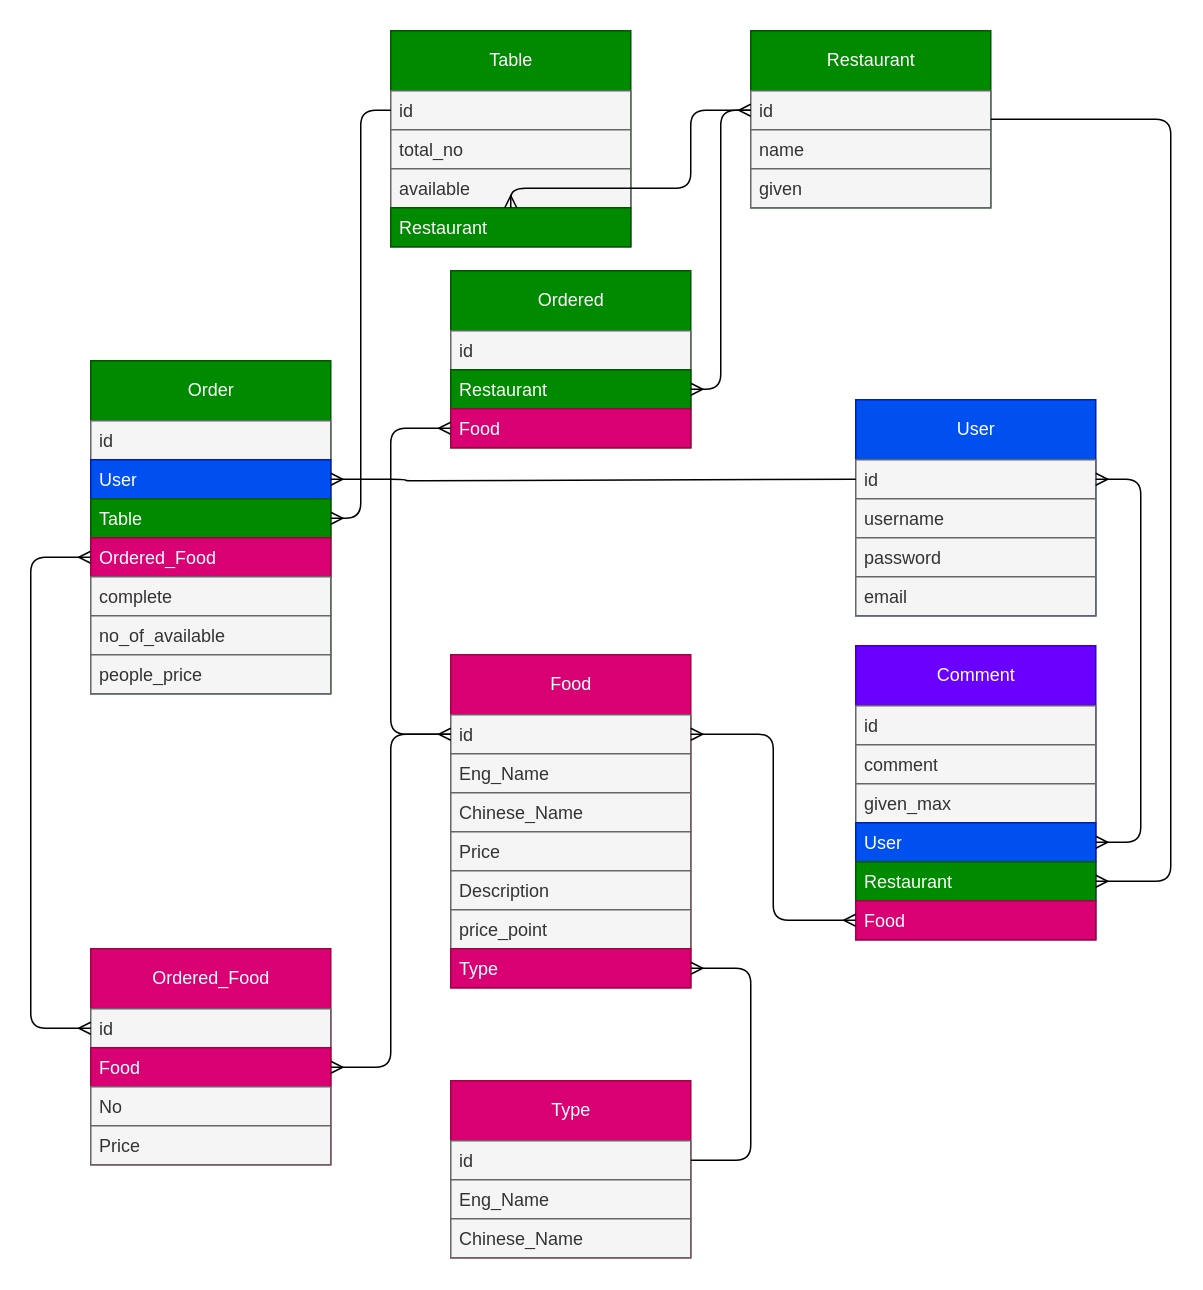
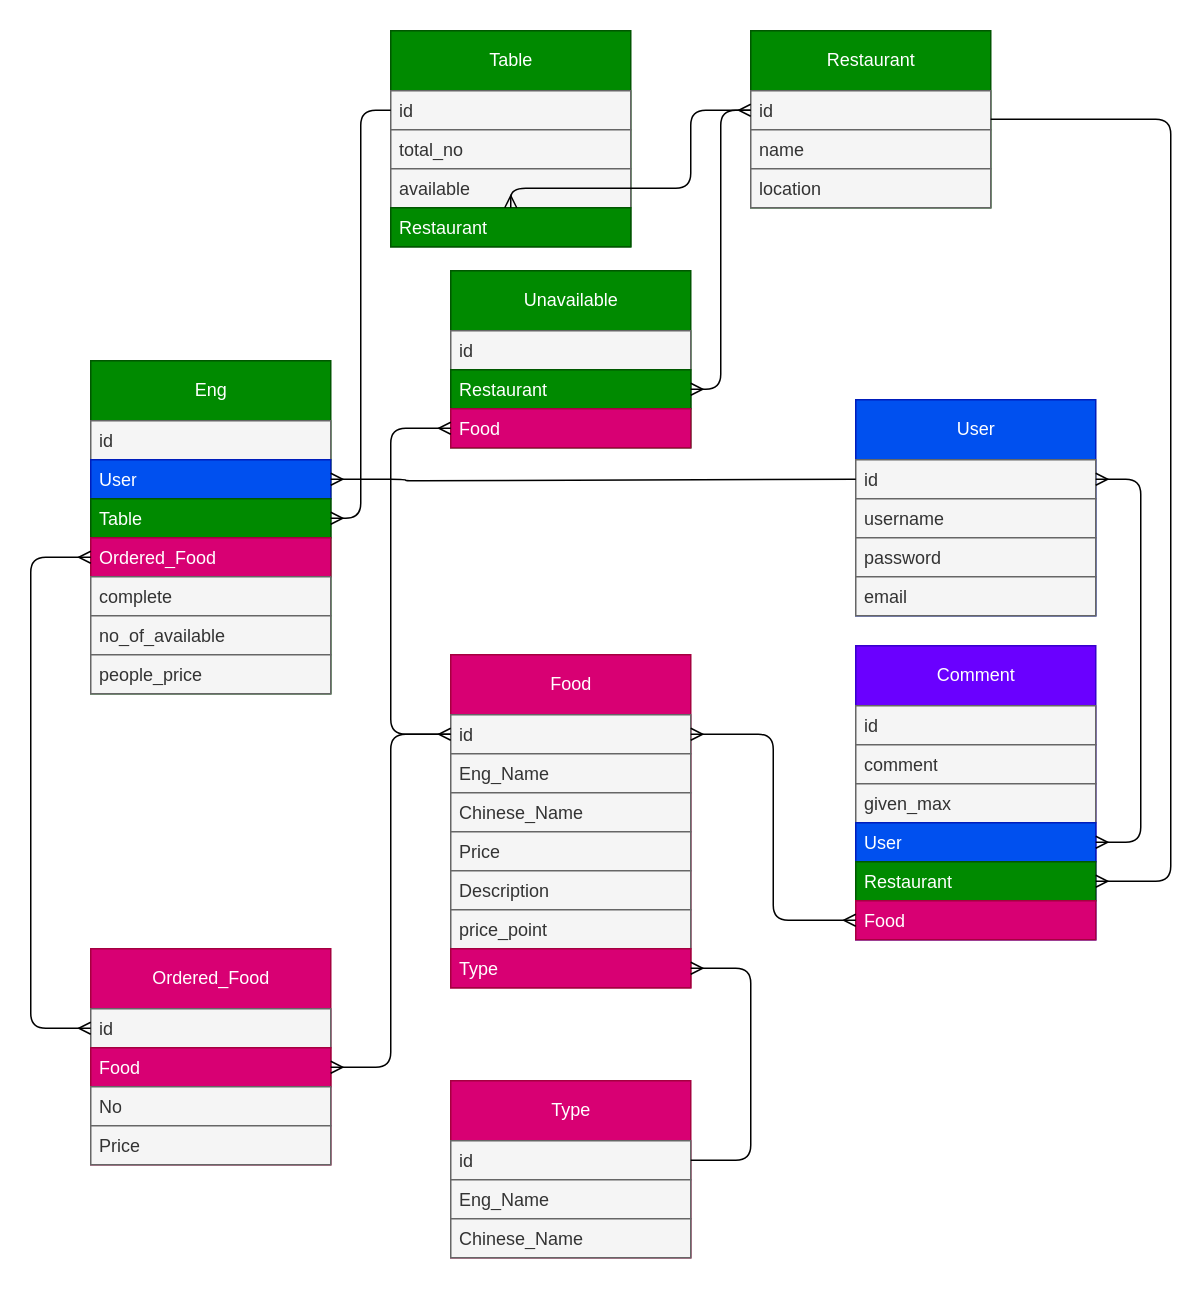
node "given": label "given" -> "location"
node "Ordered": label "Ordered" -> "Unavailable"
node "Order": label "Order" -> "Eng"
